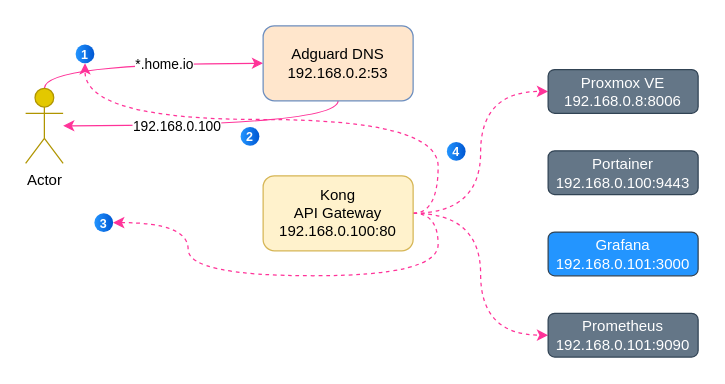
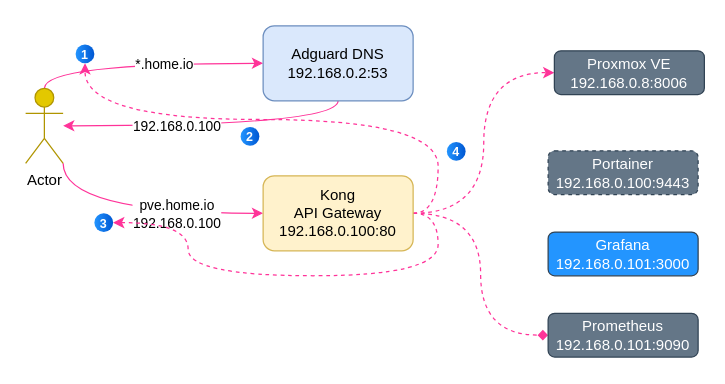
node "Adguard DNS 192.168.0.2:53": fillcolor #ffe6cc -> #dae8fc
node "Proxmox VE 192.168.0.8:8006": moved (623, 91) -> (629, 73)
node "Portainer 192.168.0.100:9443": style solid -> dashed
edge "Actor" -> "Kong API Gateway 192.168.0.100:80": added, label "pve.home.io 192.168.0.100"
edge "Kong API Gateway 192.168.0.100:80" -> "Prometheus 192.168.0.101:9090": arrowhead classic -> diamond
